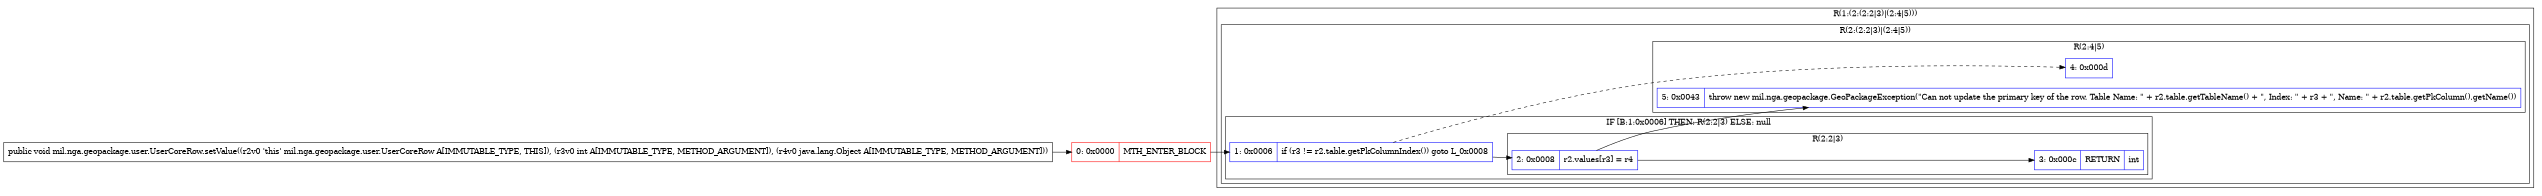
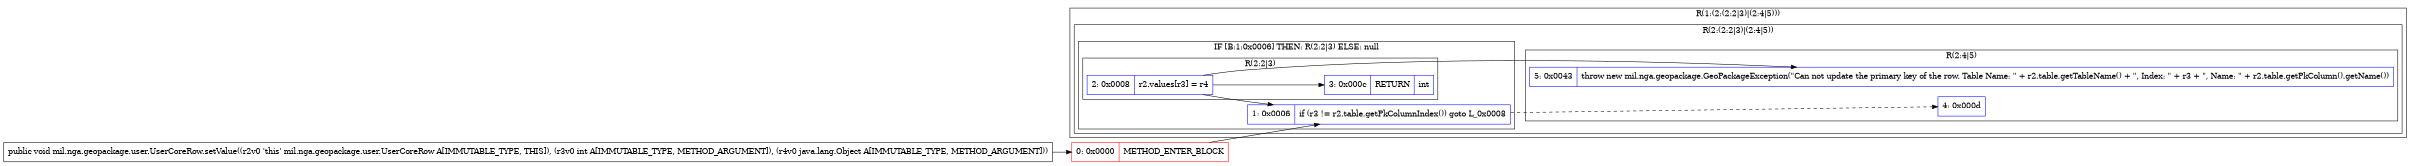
node "0: 0x0000": text "MTH_ENTER_BLOCK" -> "METHOD_ENTER_BLOCK"
edge "1: 0x0006" -> "2: 0x0008": reversed
